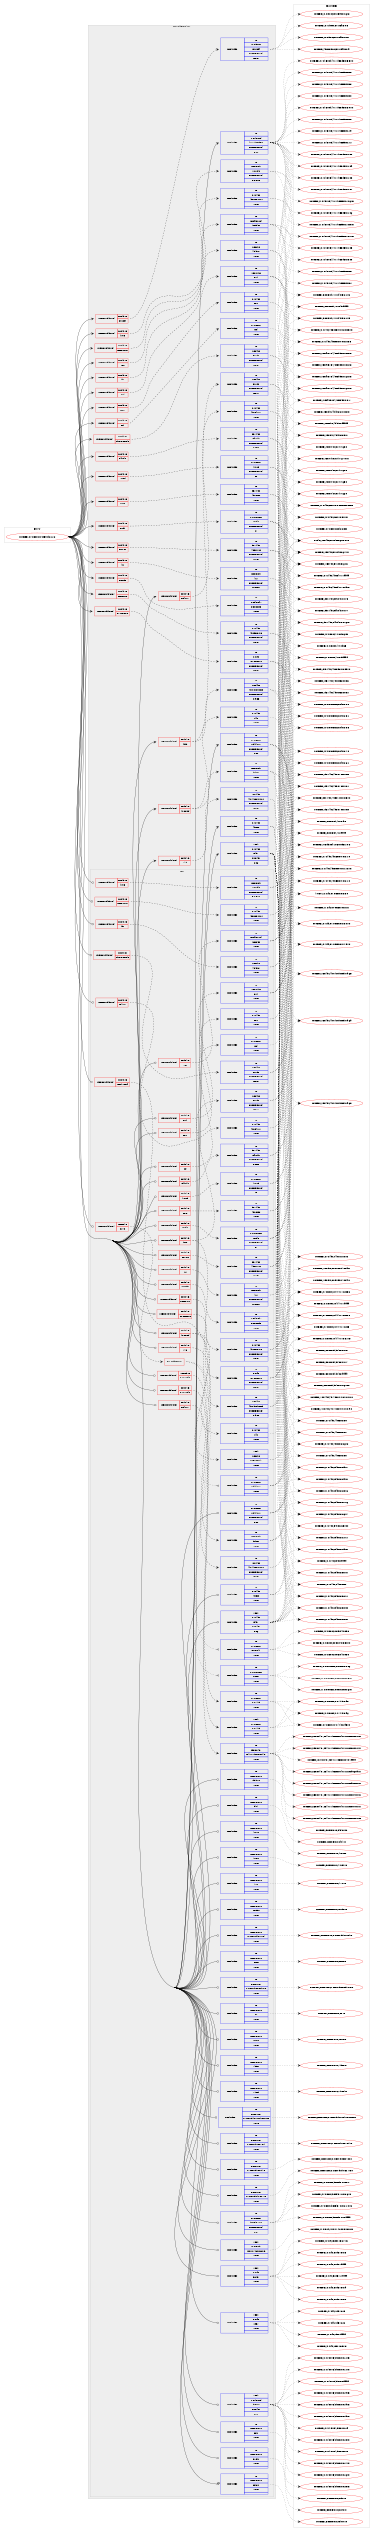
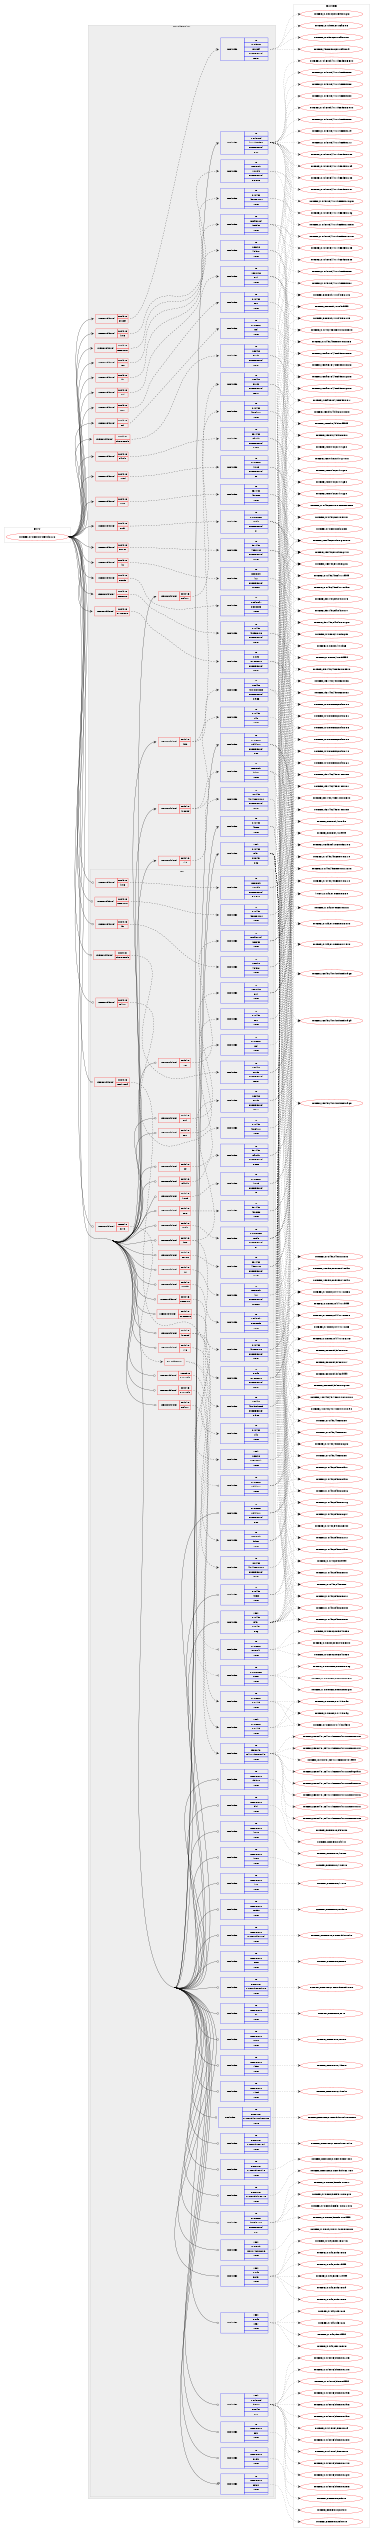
node "audit://net-libs/gnutls-3.6.11.1-r1": label "audit://net-libs/gnutls-3.6.11.1-r1" -> "portage://net-libs/gnutls-3.6.11.1-r1"
node "portage://sys-process/audit-2.8.2": added
